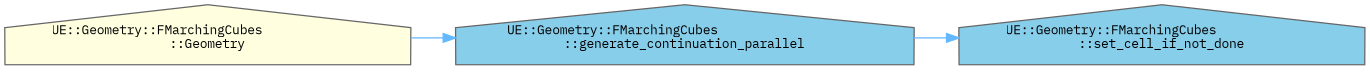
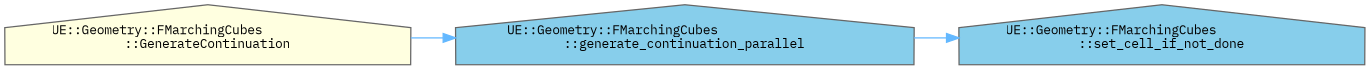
node "UE::Geometry::FMarchingCubes ::Geometry": label "UE::Geometry::FMarchingCubes ::Geometry" -> "UE::Geometry::FMarchingCubes ::GenerateContinuation"
